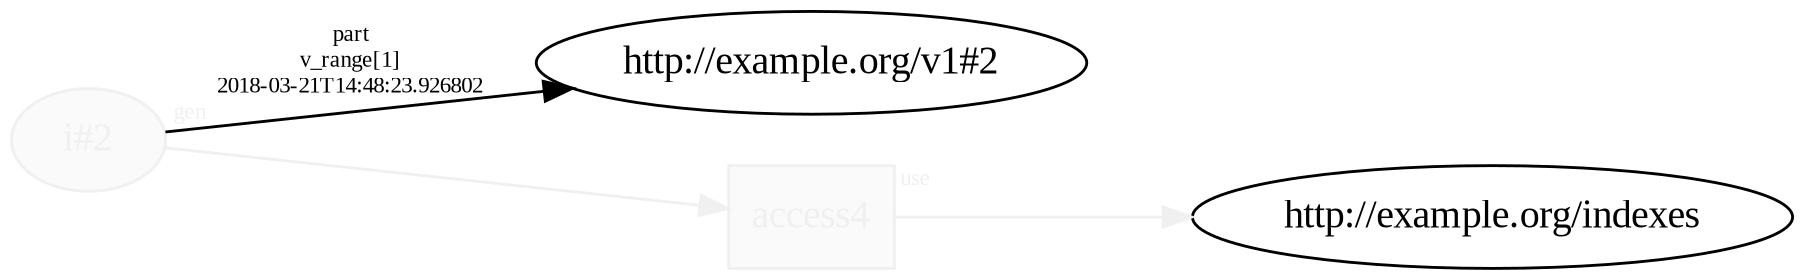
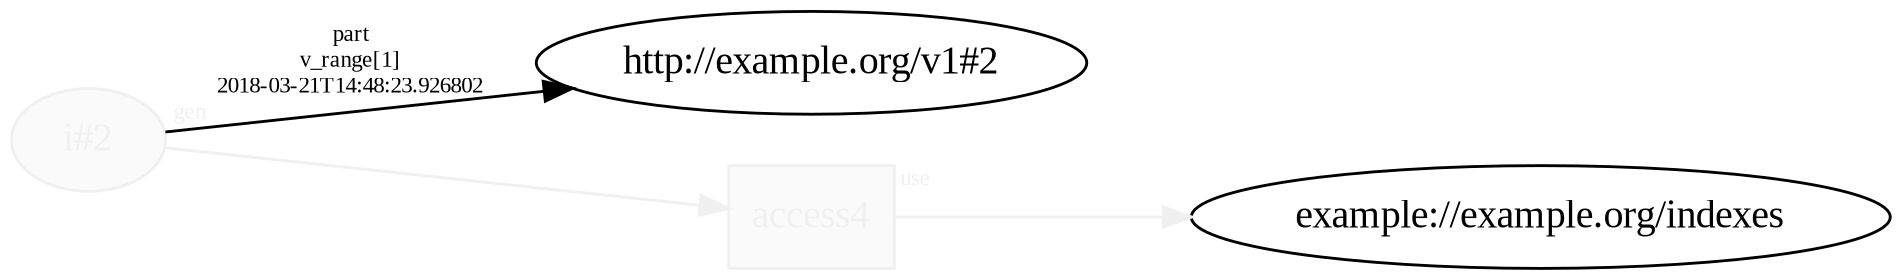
node "http://example.org/indexes": label "http://example.org/indexes" -> "example://example.org/indexes"
